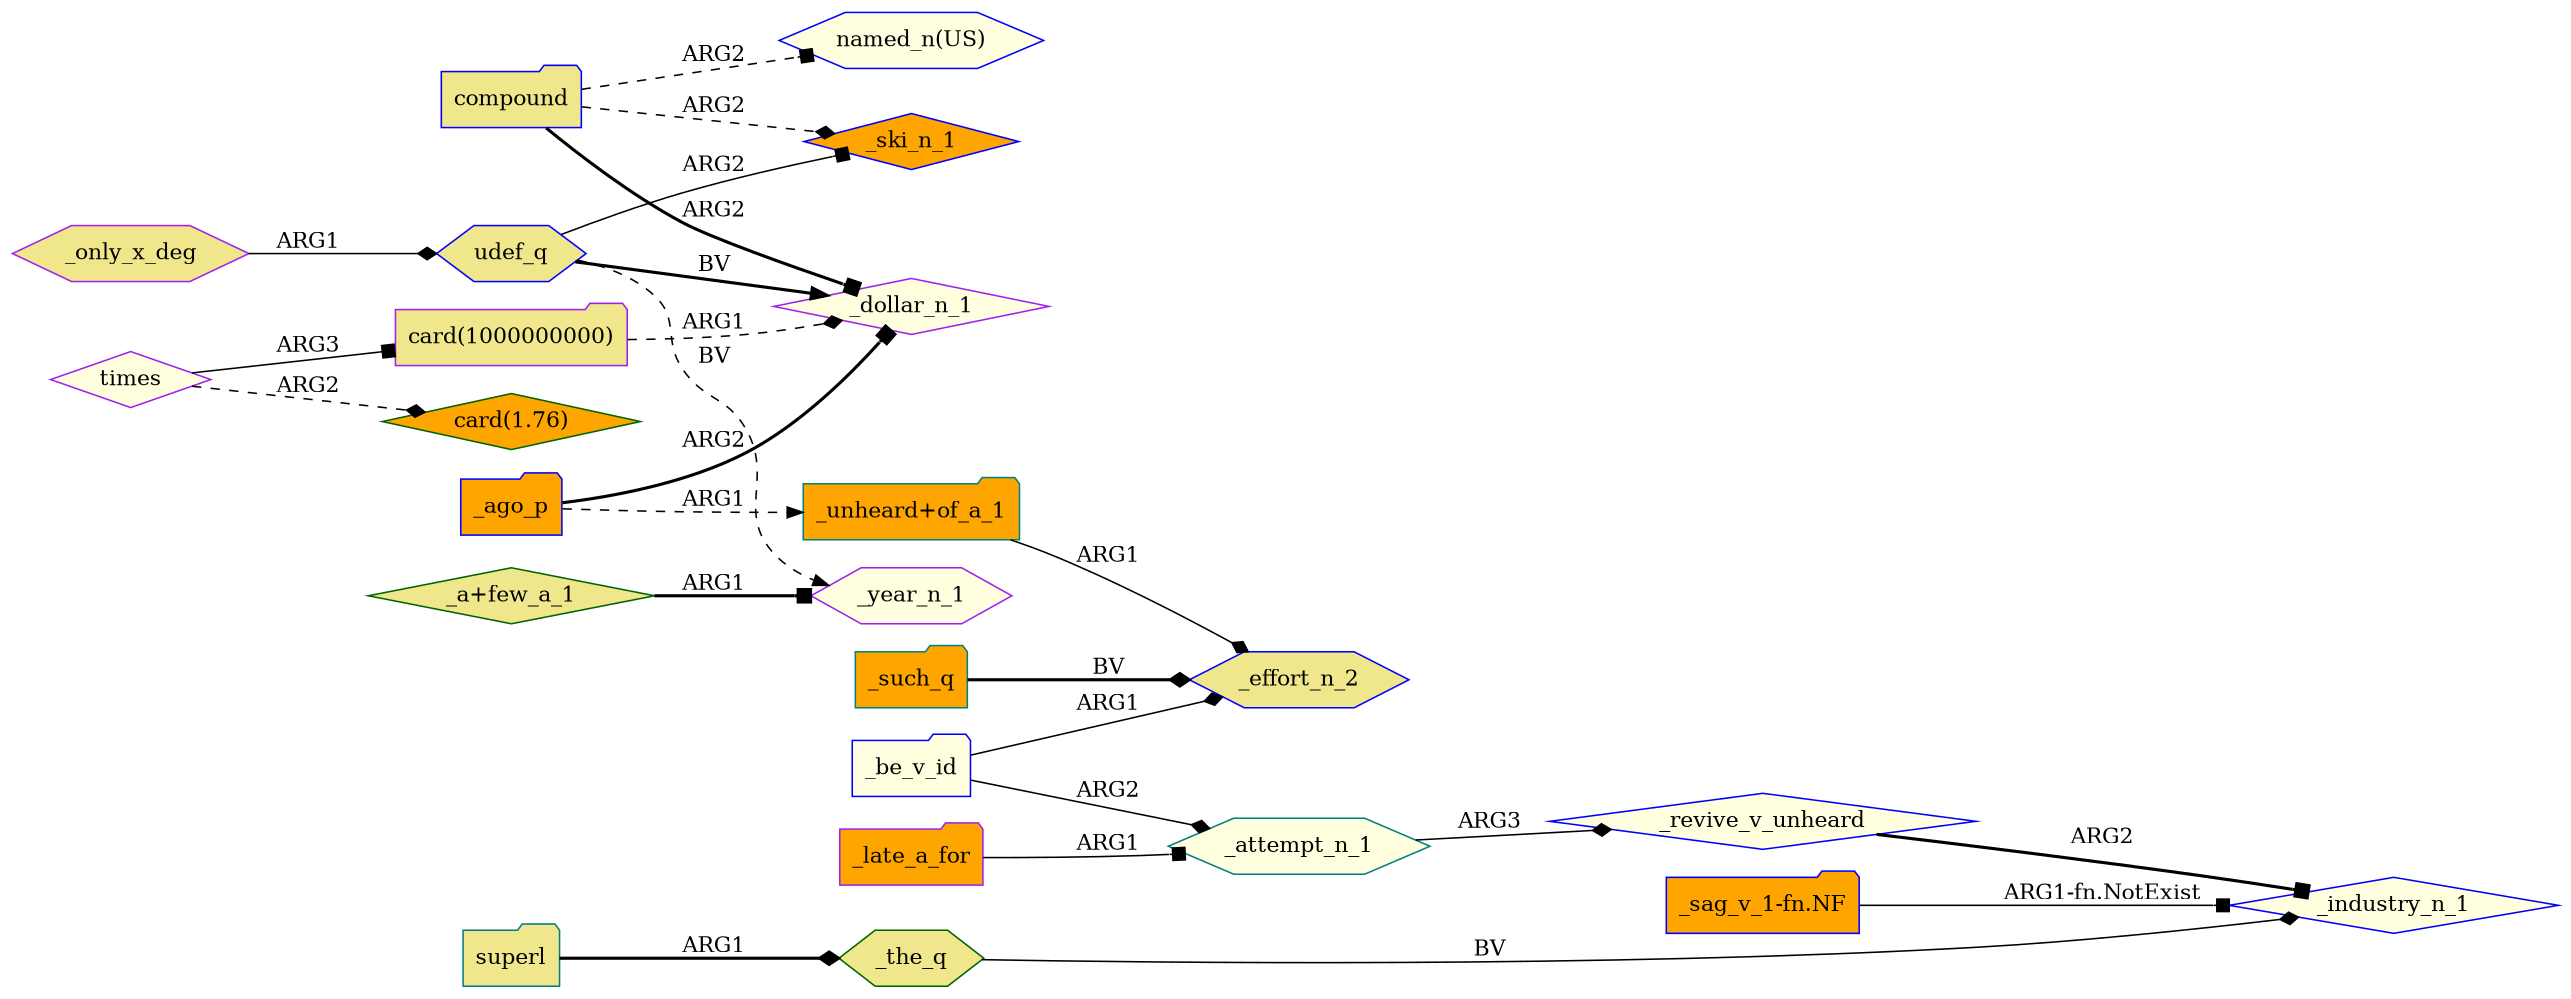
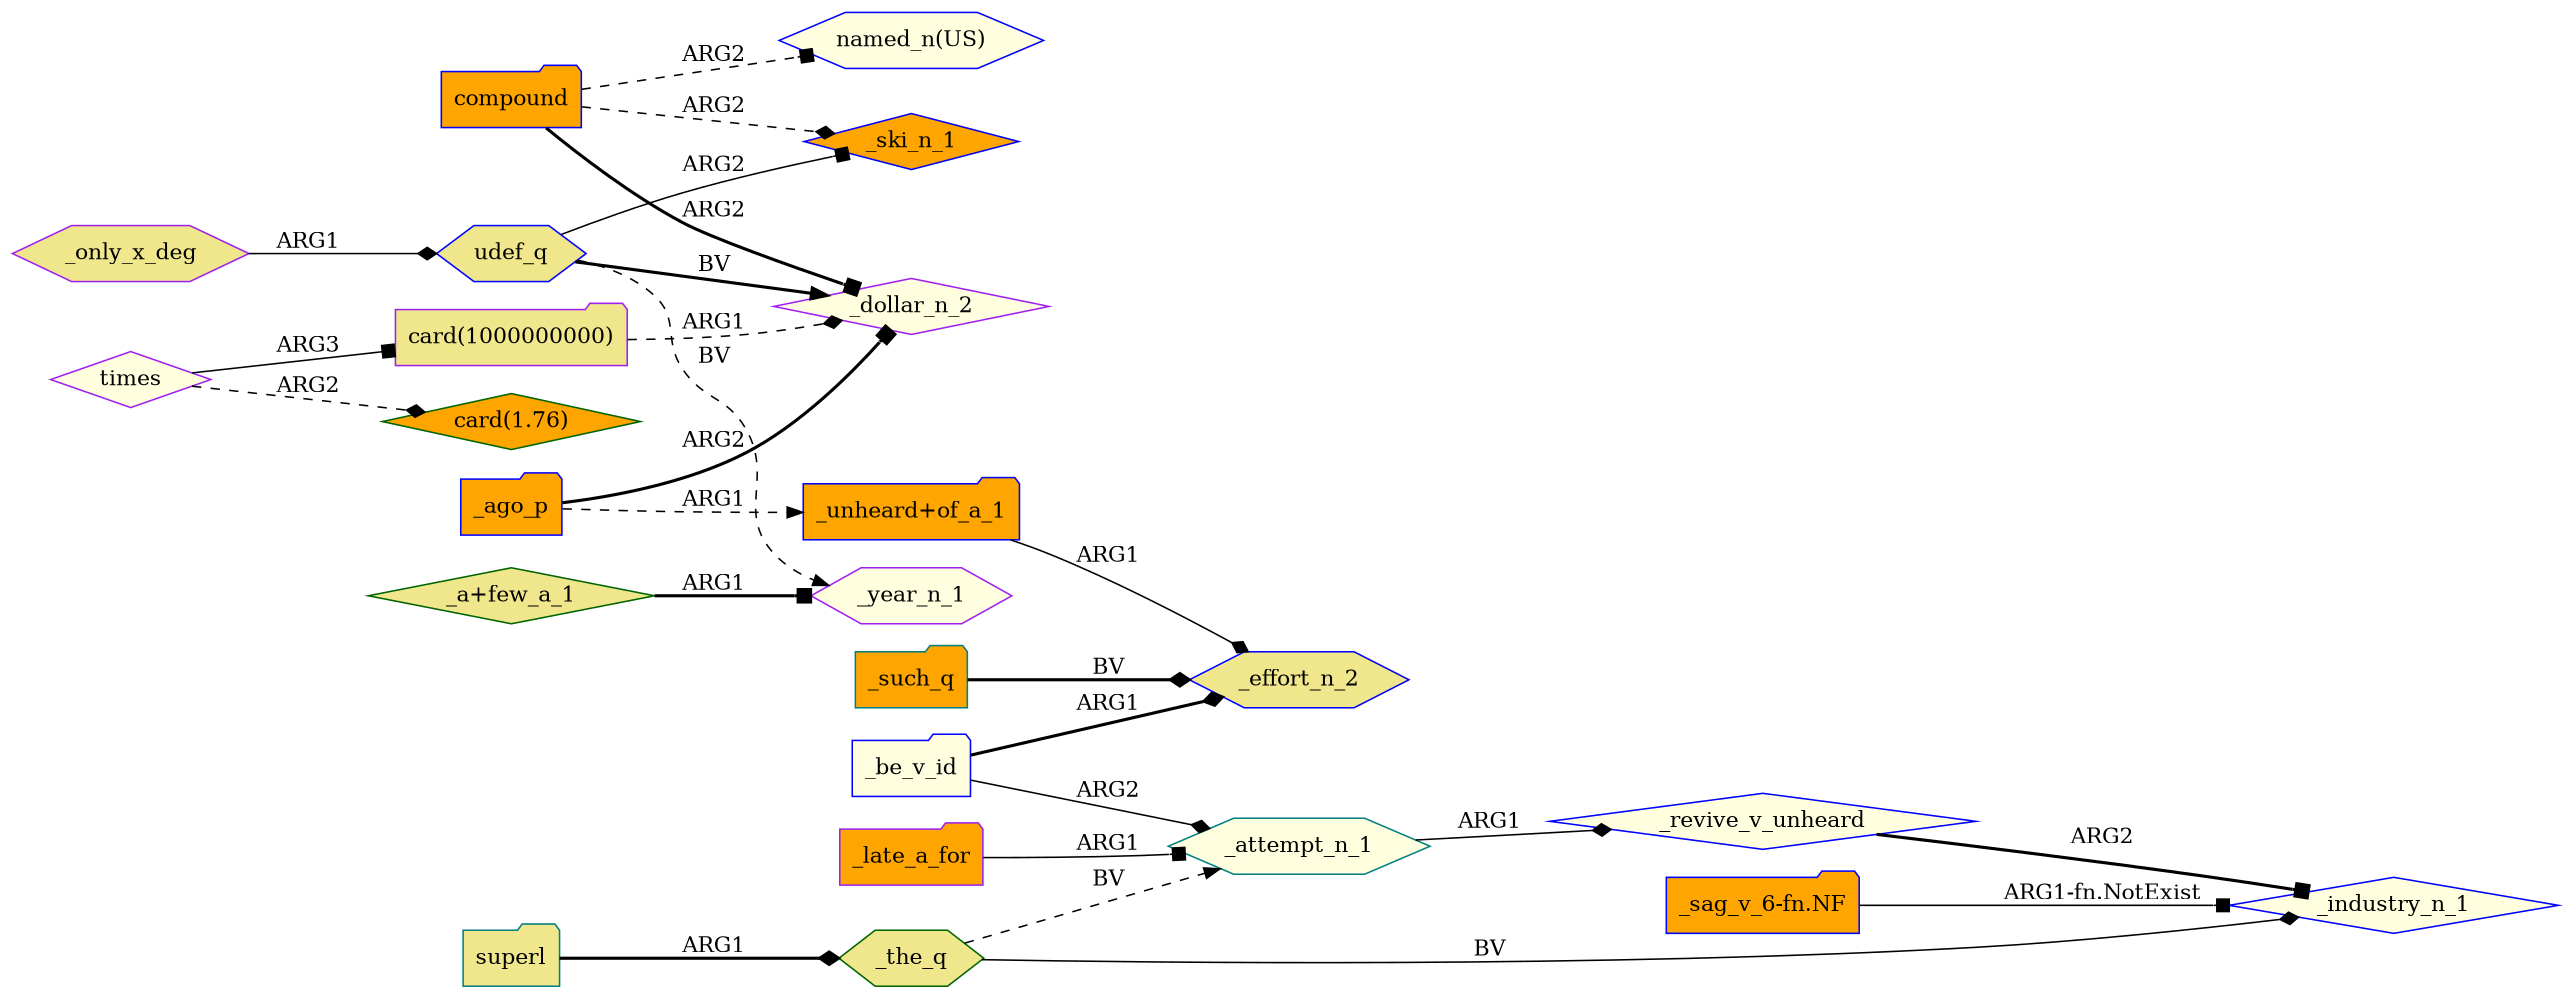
node "compound": fillcolor khaki -> orange
node "_dollar_n_1": label "_dollar_n_1" -> "_dollar_n_2"
node "_unheard+of_a_1": color teal -> blue
edge "_be_v_id" -> "_effort_n_2": style solid -> bold
edge "_attempt_n_1" -> "_revive_v_unheard": label "ARG3" -> "ARG1"
node "_sag_v_1-fn.NF": label "_sag_v_1-fn.NF" -> "_sag_v_6-fn.NF"
edge "_the_q" -> "_attempt_n_1": added, label "BV"
